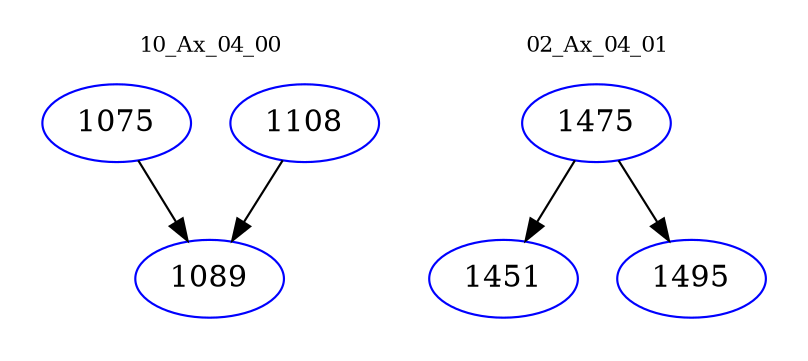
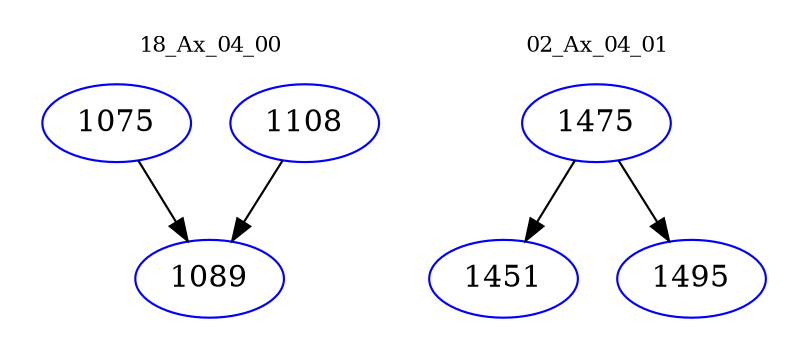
cluster "10_Ax_04_00": label "10_Ax_04_00" -> "18_Ax_04_00"
